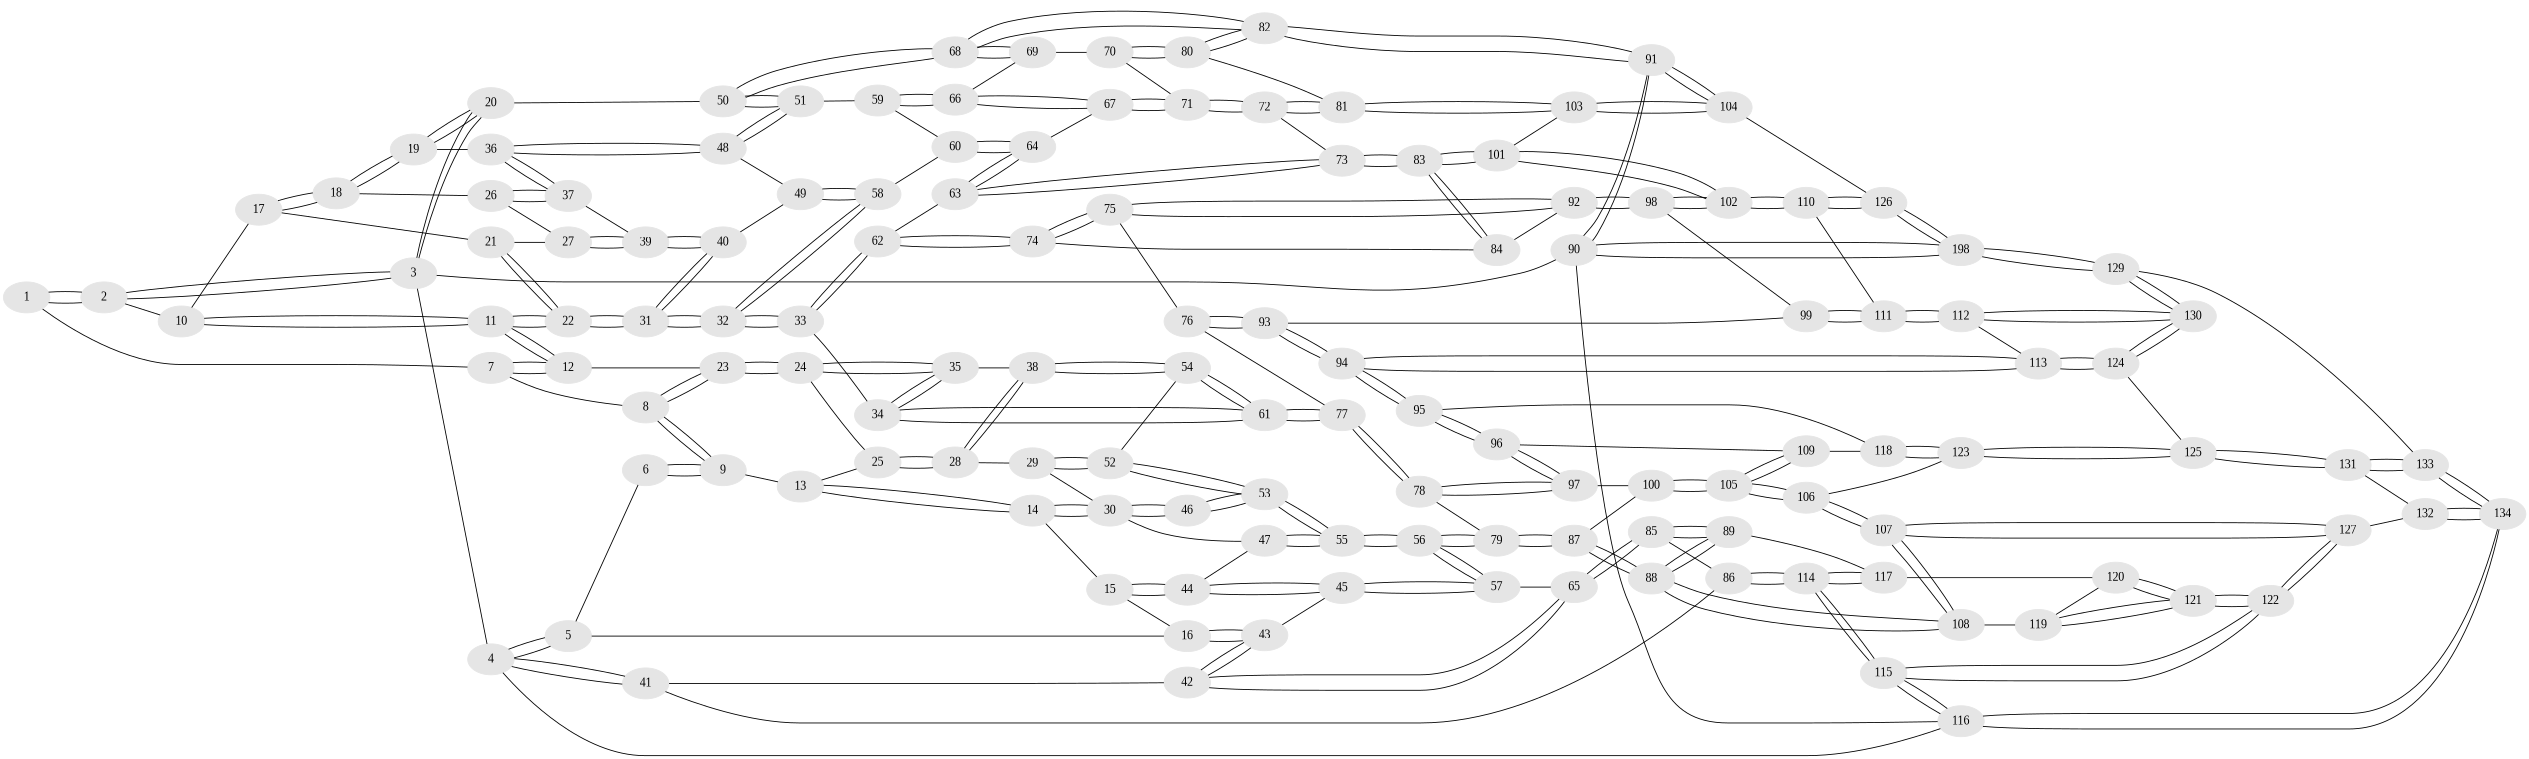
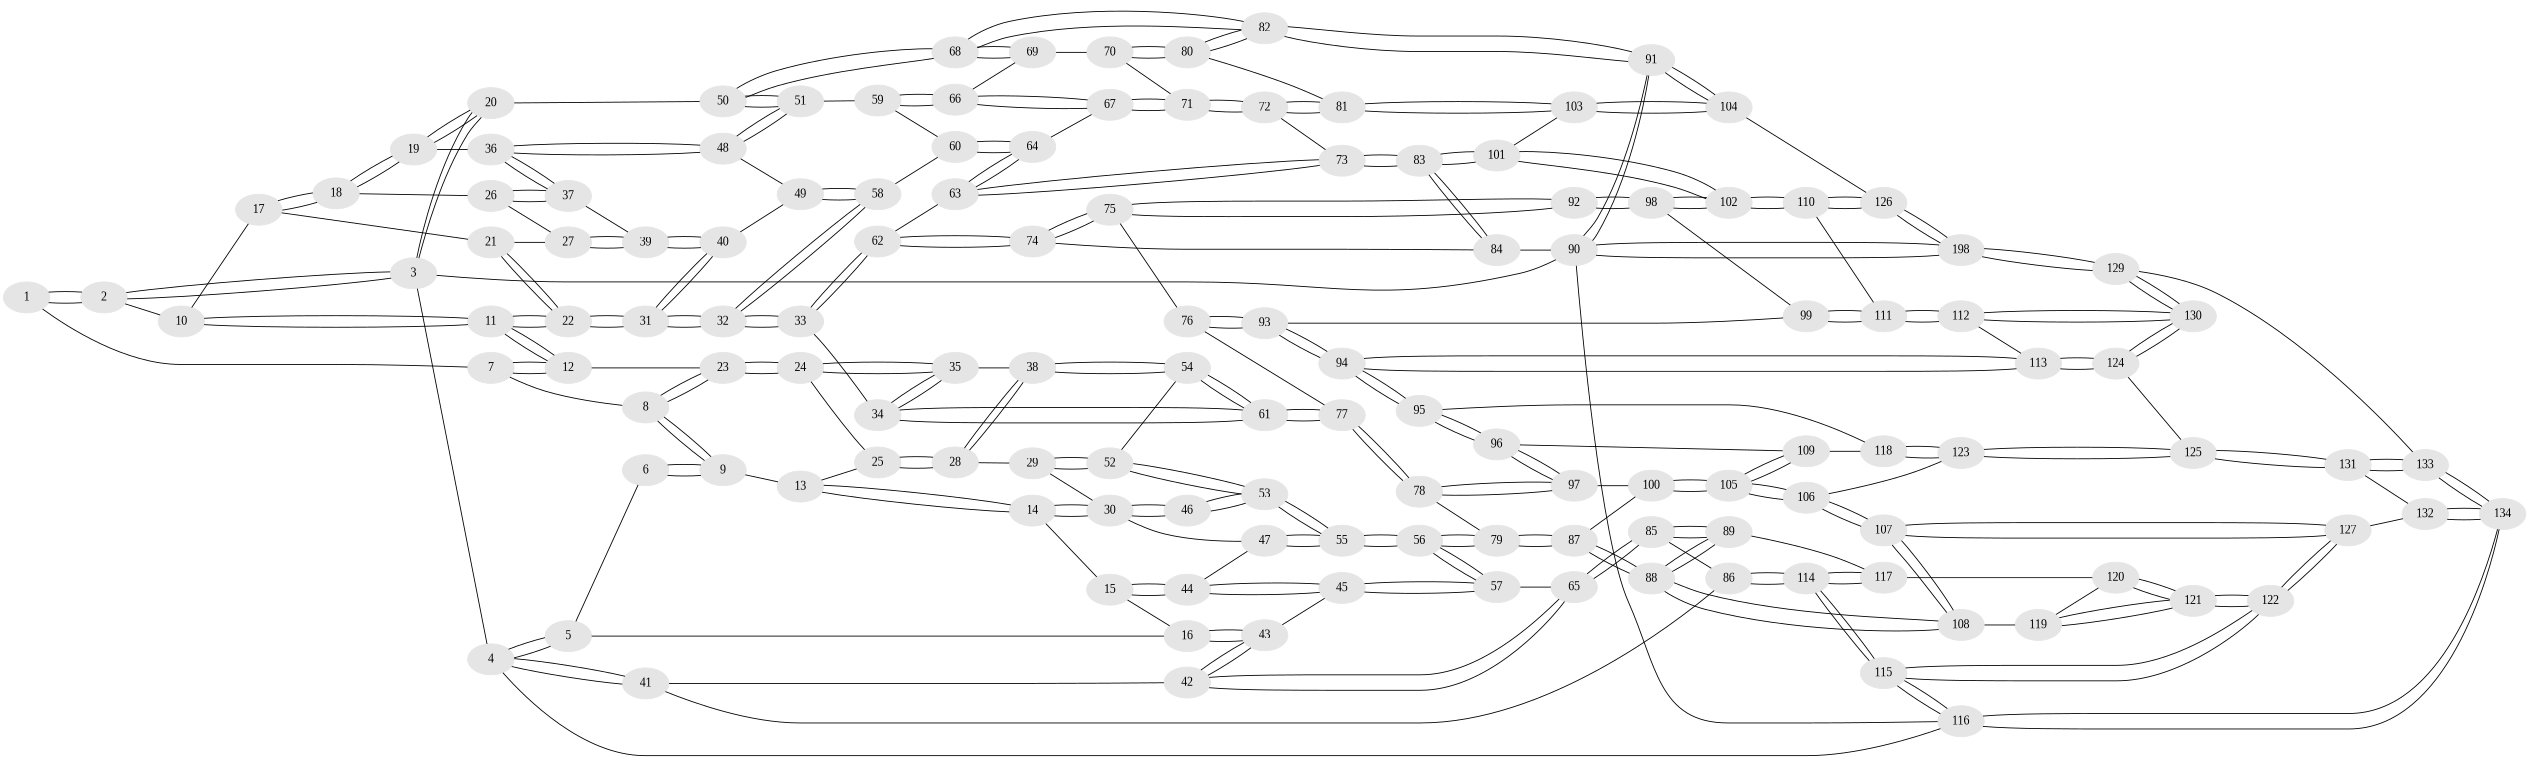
edge "92" -- "84": now "90" -- "84"
